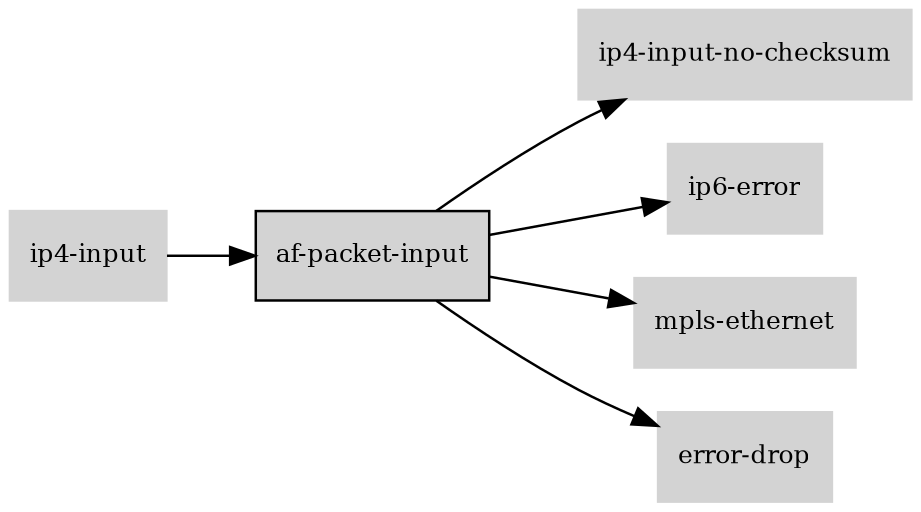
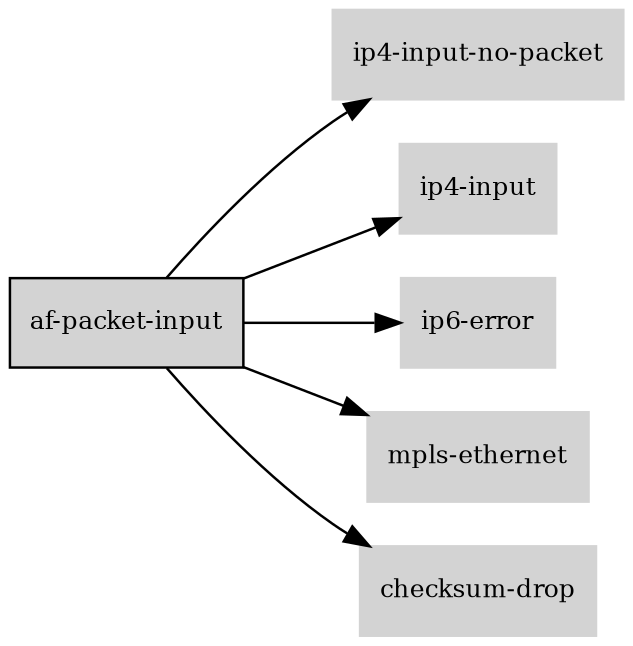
node "ip4-input-no-checksum": label "ip4-input-no-checksum" -> "ip4-input-no-packet"
edge "ip4-input" -> "af-packet-input": reversed
node "error-drop": label "error-drop" -> "checksum-drop"
